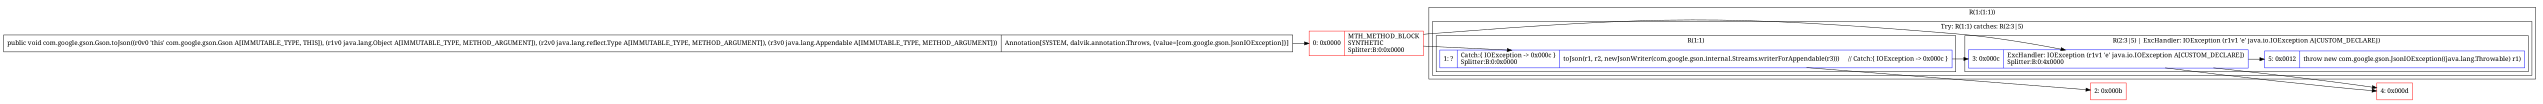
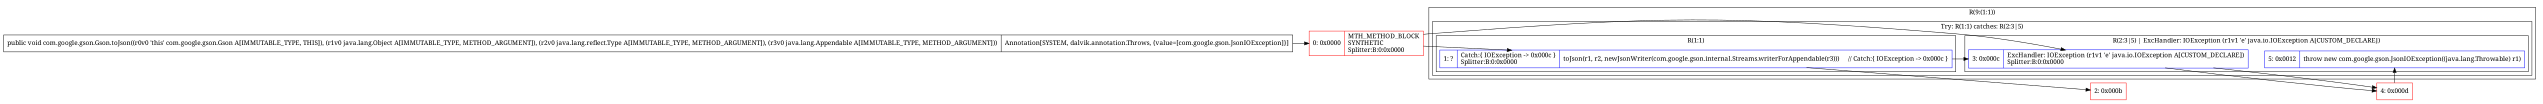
cluster "R(1:(1:1))": label "R(1:(1:1))" -> "R(9:(1:1))"
edge "3: 0x000c" -> "5: 0x0012": now "4: 0x000d" -> "5: 0x0012"
node "3: 0x000c": text "Splitter:B:0:4x0000" -> "Splitter:B:0:0x0000"
